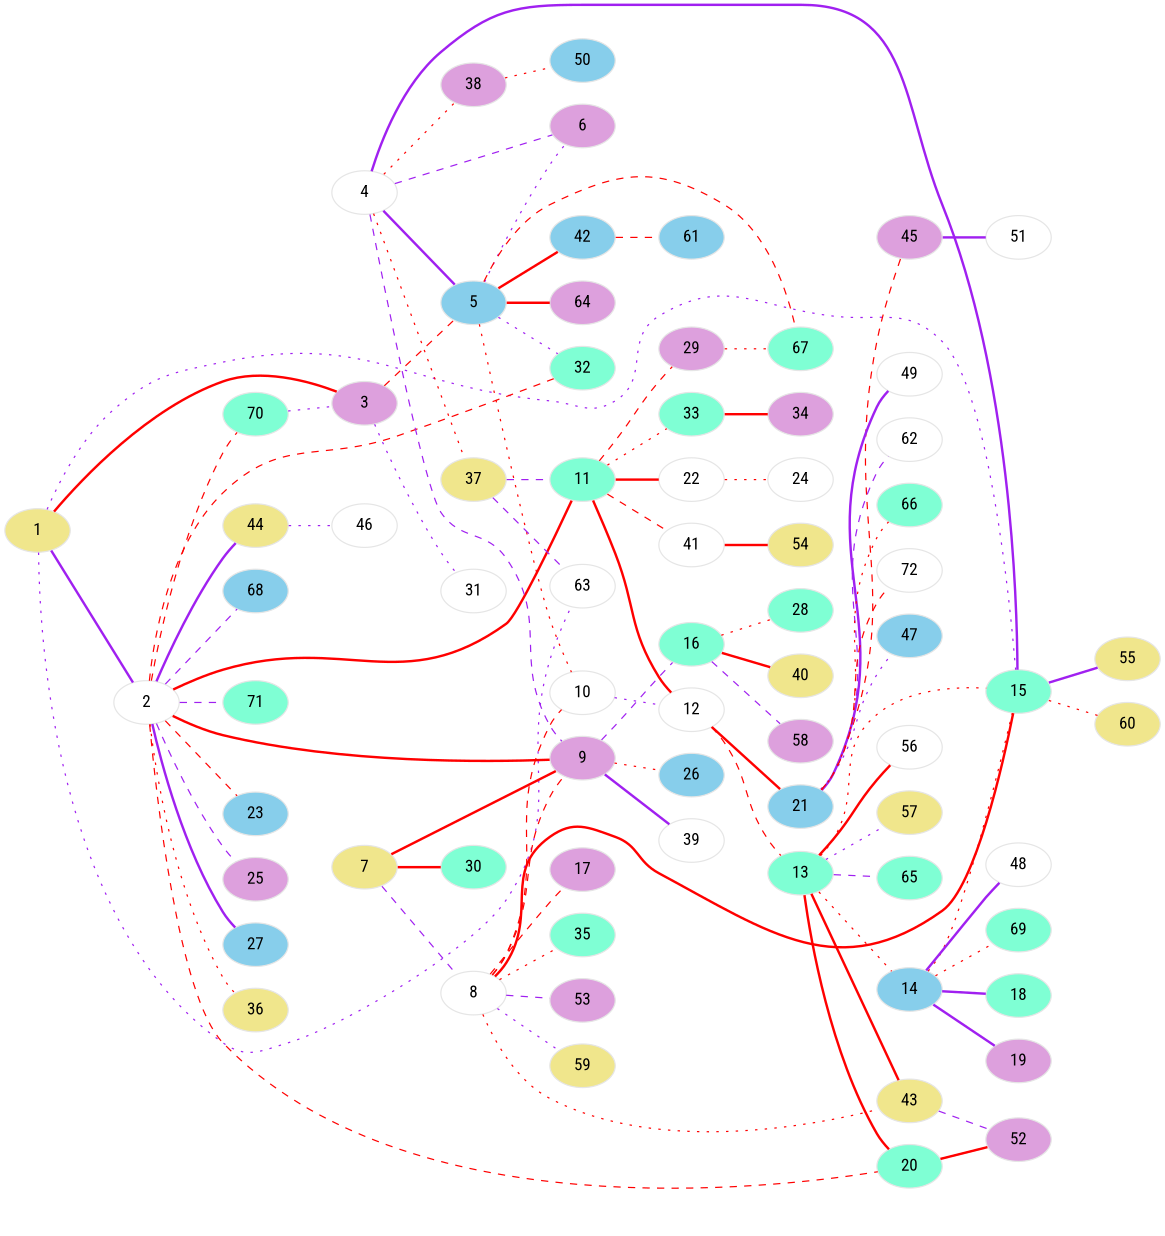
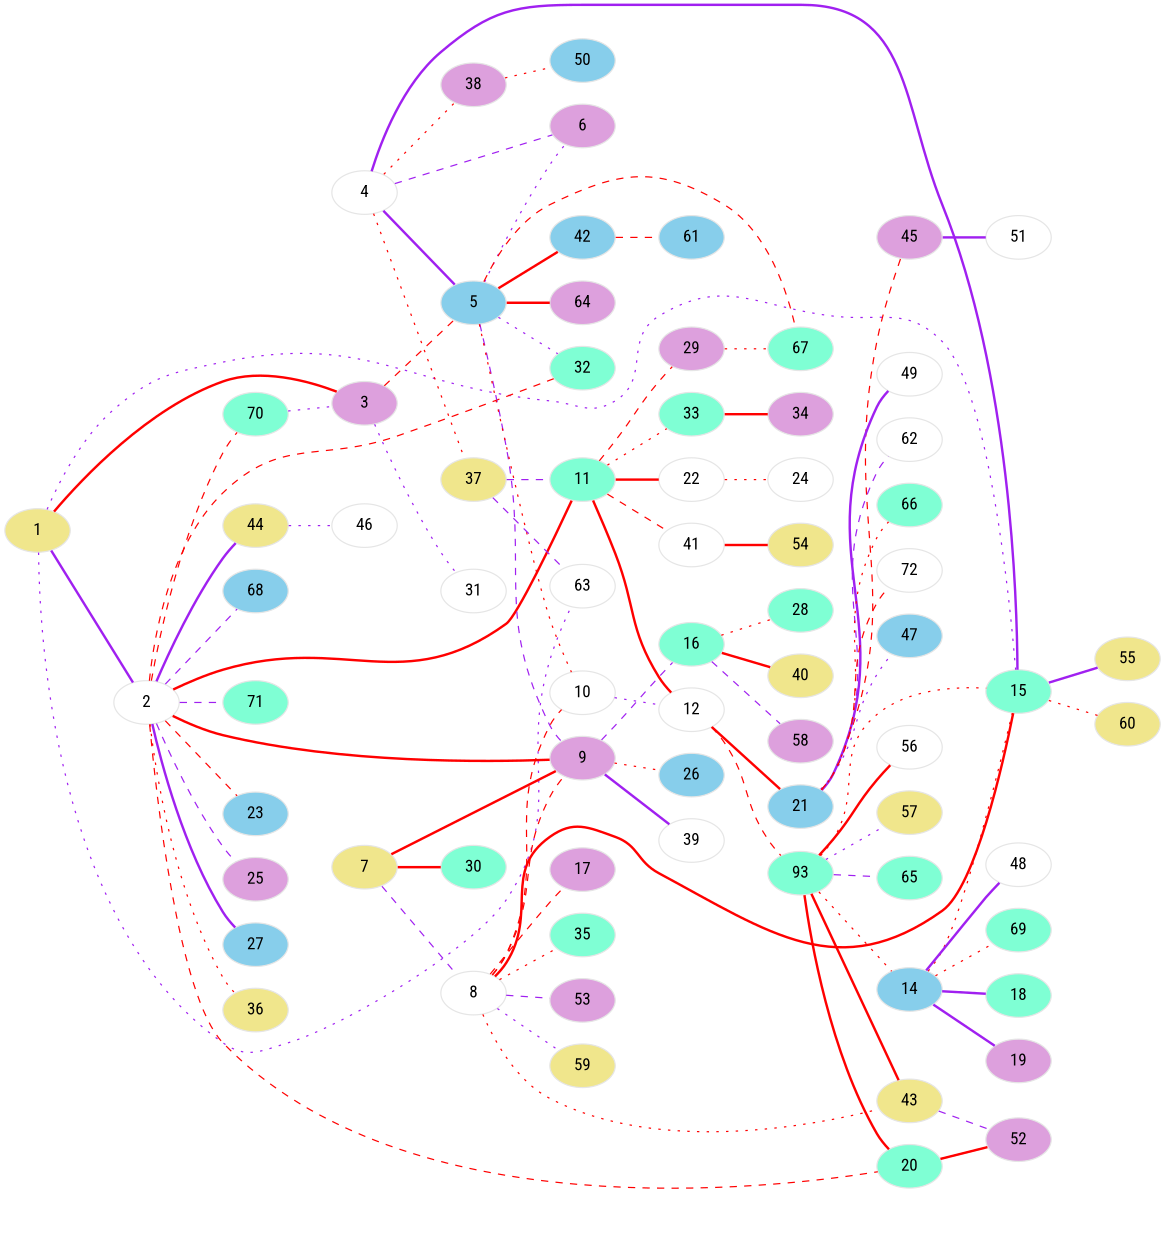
edge "4" -- "9": now "5" -- "9"
node "13": label "13" -> "93"
